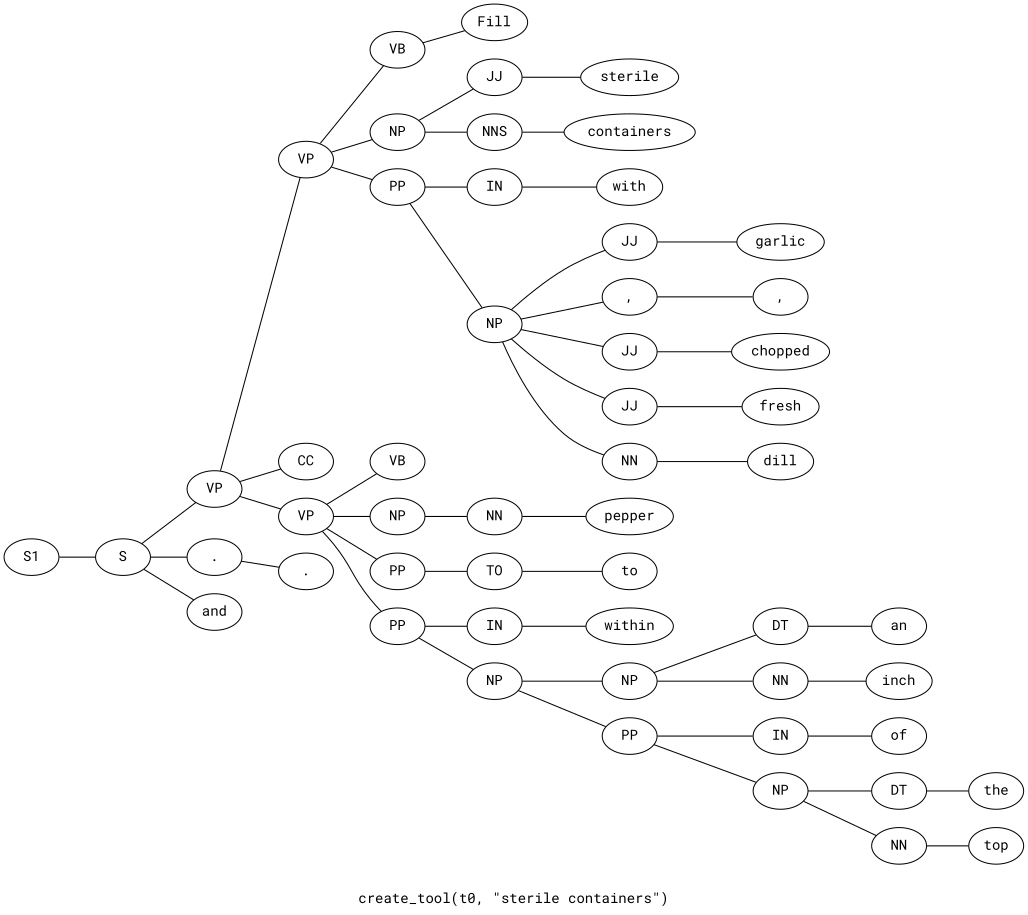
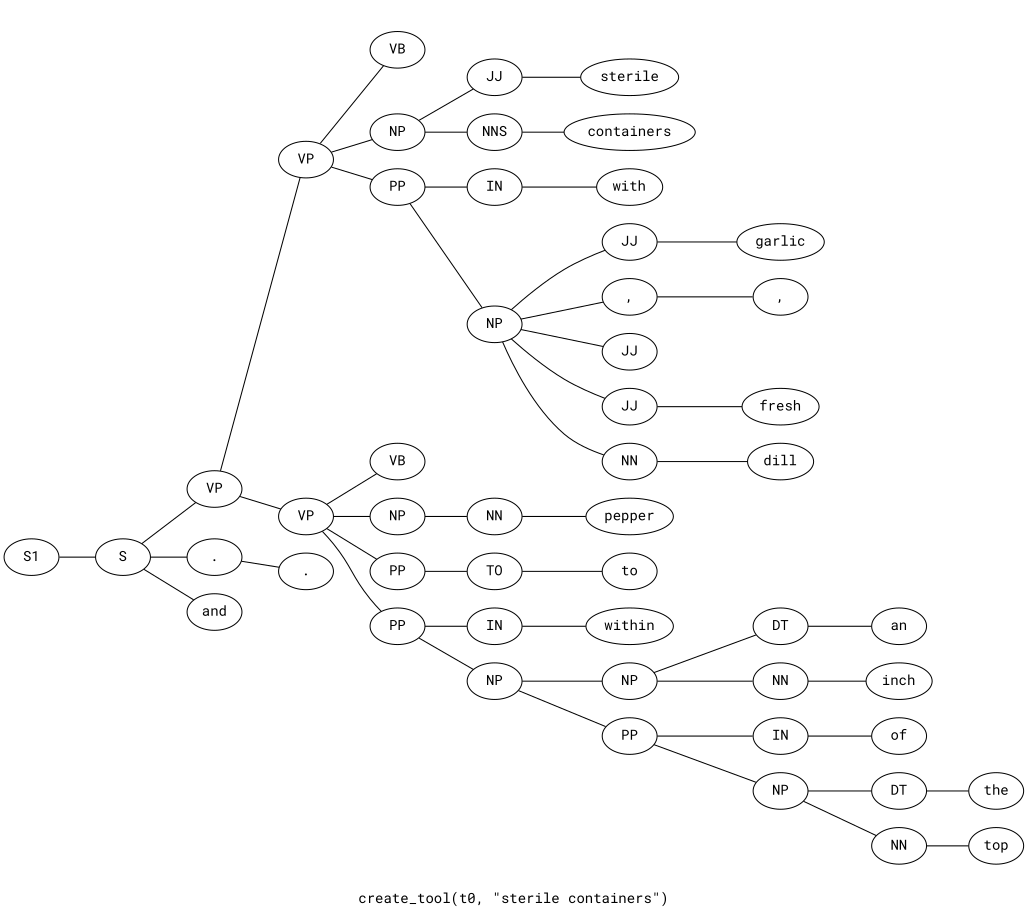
node "Fill": removed
node "chopped": removed
node "CC": removed
